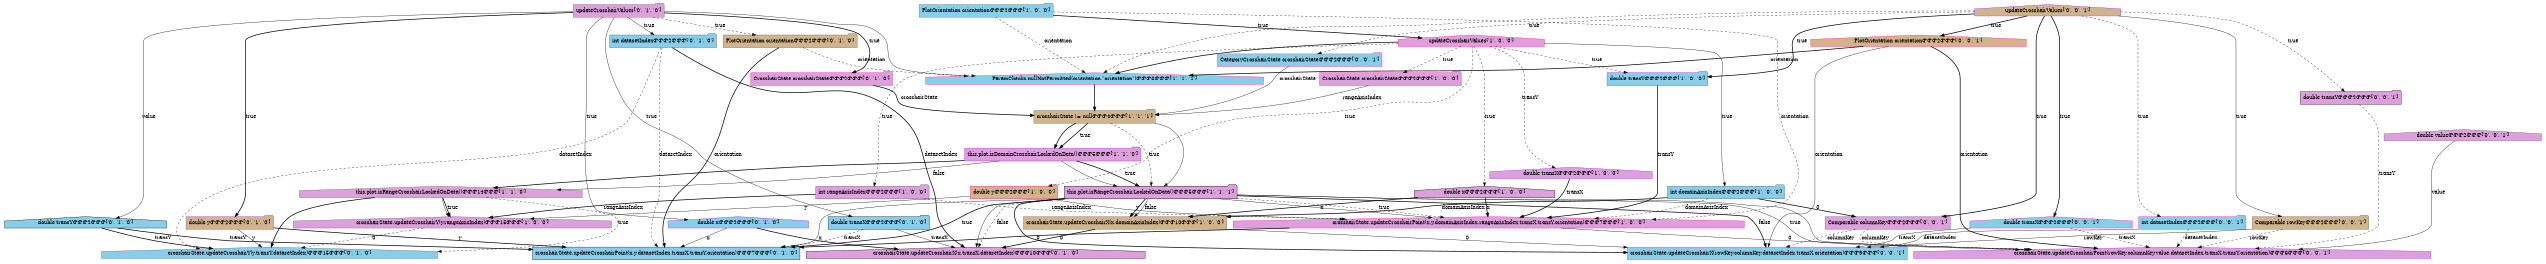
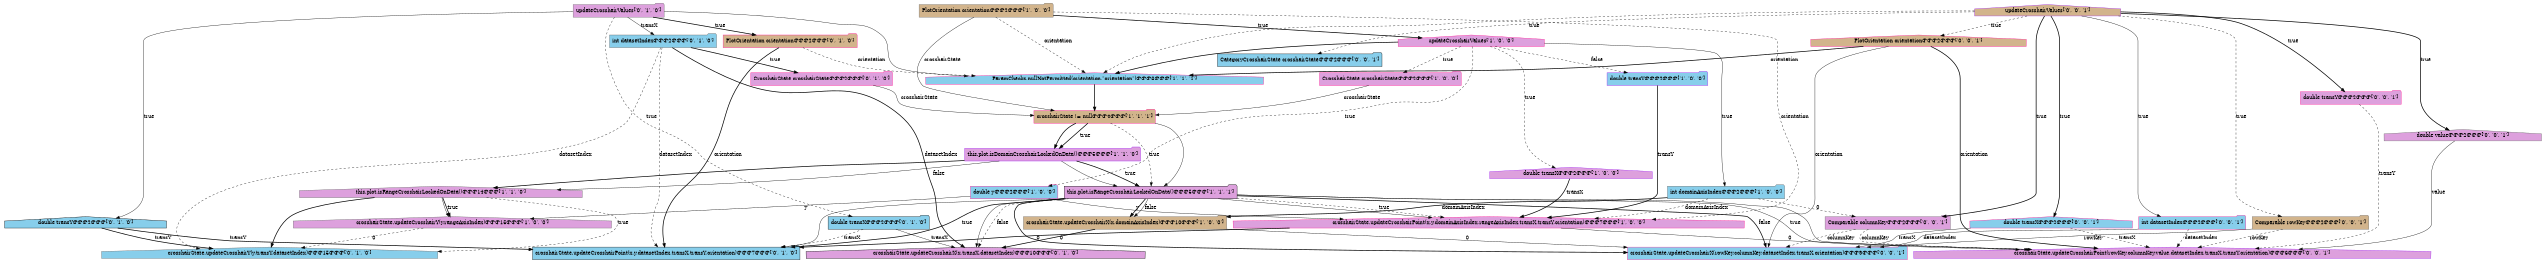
node "PlotOrientation orientation@@@2@@@['1', '0', '0']": fillcolor skyblue -> tan
edge "updateCrosshairValues['0', '1', '0']" -> "CrosshairState crosshairState@@@2@@@['0', '1', '0']": now "int datasetIndex@@@2@@@['0', '1', '0']" -> "CrosshairState crosshairState@@@2@@@['0', '1', '0']"
edge "updateCrosshairValues['0', '0', '1']" -> "double transY@@@2@@@['0', '0', '1']": style dashed -> bold
edge "updateCrosshairValues['0', '1', '0']" -> "int datasetIndex@@@2@@@['0', '1', '0']": label "true" -> "transX"
edge "updateCrosshairValues['0', '1', '0']" -> "PlotOrientation orientation@@@2@@@['0', '1', '0']": style dashed -> bold
edge "updateCrosshairValues['0', '0', '1']" -> "double transY@@@2@@@['1', '0', '0']": now "updateCrosshairValues['0', '0', '1']" -> "double value@@@2@@@['0', '0', '1']"
edge "updateCrosshairValues['0', '0', '1']" -> "PlotOrientation orientation@@@2@@@['0', '0', '1']": style bold -> dashed
node "PlotOrientation orientation@@@2@@@['0', '1', '0']": color gray40 -> deeppink
node "CategoryCrosshairState crosshairState@@@2@@@['0', '0', '1']": color deeppink -> black
edge "updateCrosshairValues['1', '0', '0']" -> "double transY@@@2@@@['1', '0', '0']": label "true" -> "false"
edge "updateCrosshairValues['0', '0', '1']" -> "Comparable rowKey@@@2@@@['0', '0', '1']": style solid -> dashed
edge "CrosshairState crosshairState@@@2@@@['1', '0', '0']" -> "crosshairState != null@@@4@@@['1', '1', '1']": label "rangeAxisIndex" -> "crosshairState"
edge "updateCrosshairValues['1', '0', '0']" -> "double transX@@@2@@@['1', '0', '0']": label "transY" -> "true"
node "double transY@@@2@@@['0', '0', '1']": color black -> deeppink
edge "updateCrosshairValues['0', '0', '1']" -> "int datasetIndex@@@2@@@['0', '0', '1']": style dashed -> solid
edge "CategoryCrosshairState crosshairState@@@2@@@['0', '0', '1']" -> "crosshairState != null@@@4@@@['1', '1', '1']": now "PlotOrientation orientation@@@2@@@['1', '0', '0']" -> "crosshairState != null@@@4@@@['1', '1', '1']"
edge "CrosshairState crosshairState@@@2@@@['0', '1', '0']" -> "crosshairState != null@@@4@@@['1', '1', '1']": style bold -> solid
edge "updateCrosshairValues['0', '1', '0']" -> "double transY@@@2@@@['0', '1', '0']": label "value" -> "true"
node "crosshairState != null@@@4@@@['1', '1', '1']": color gray40 -> deeppink
edge "updateCrosshairValues['0', '1', '0']" -> "double transX@@@2@@@['0', '1', '0']": style solid -> dashed
node "int rangeAxisIndex@@@2@@@['1', '0', '0']": removed
node "double y@@@2@@@['1', '0', '0']": fillcolor tan -> skyblue
node "double x@@@2@@@['1', '0', '0']": removed
edge "int domainAxisIndex@@@2@@@['1', '0', '0']" -> "Comparable columnKey@@@2@@@['0', '0', '1']": style bold -> dashed
node "double y@@@2@@@['0', '1', '0']": removed
node "double x@@@2@@@['0', '1', '0']": removed
